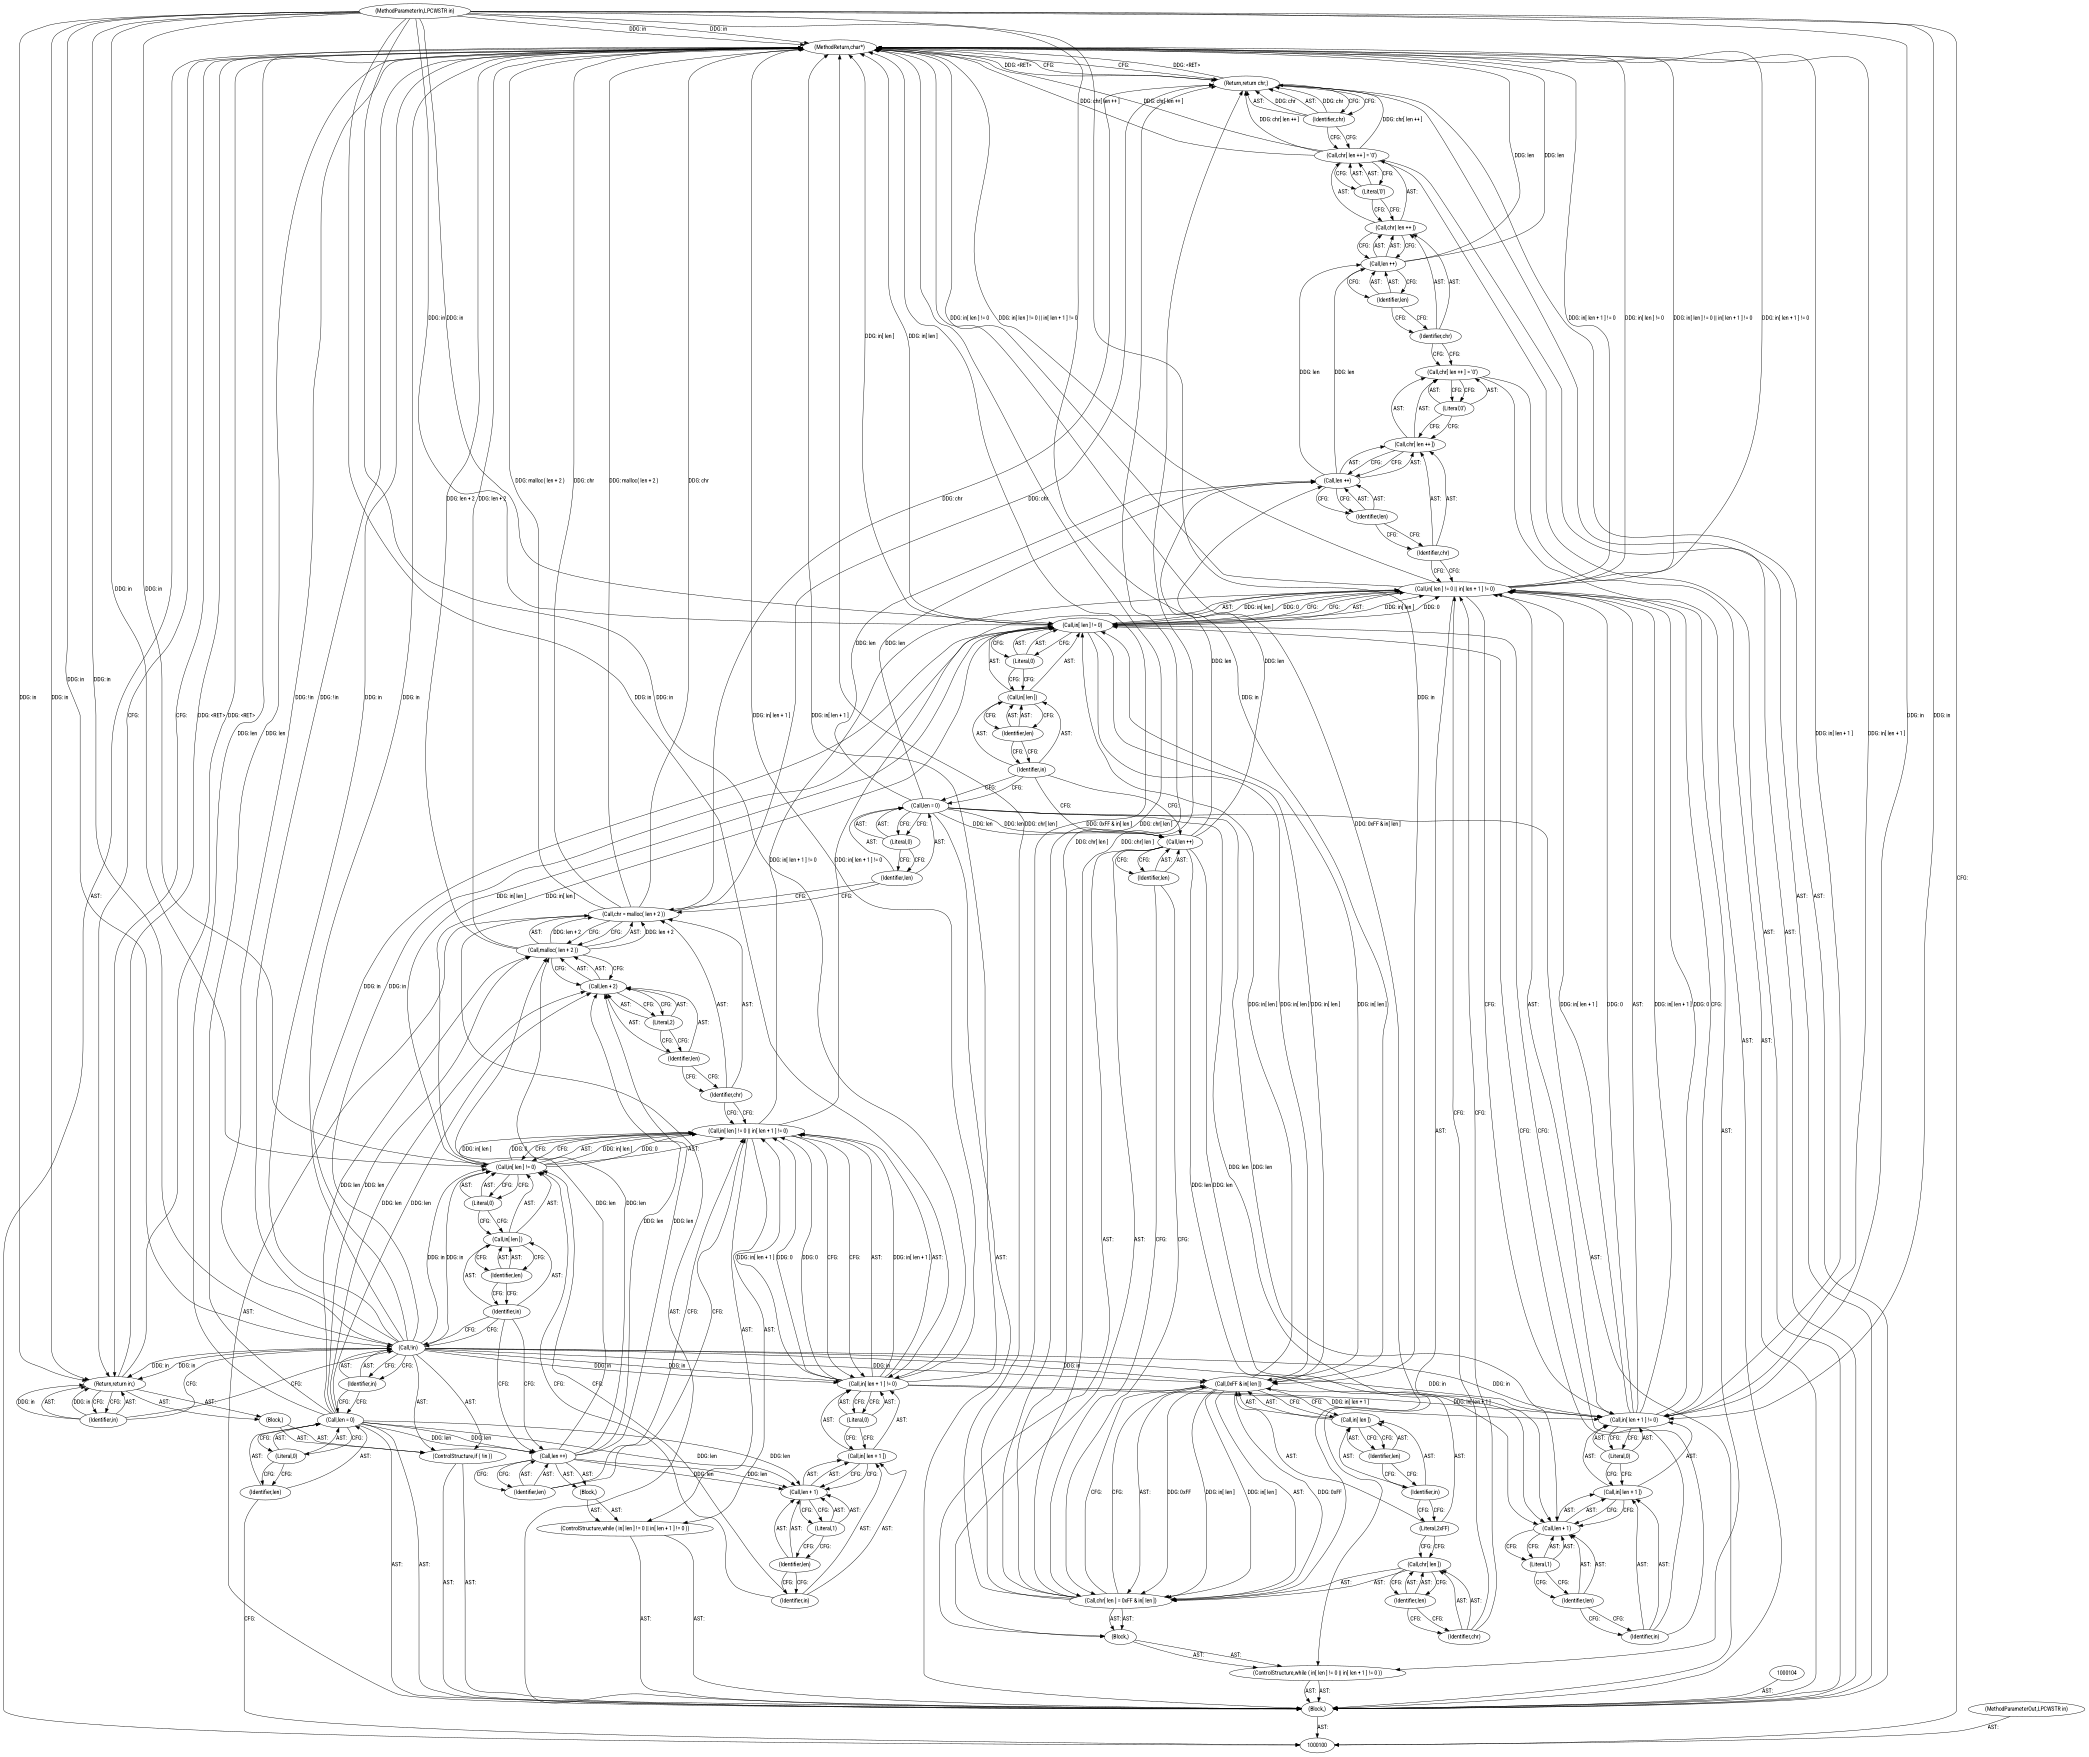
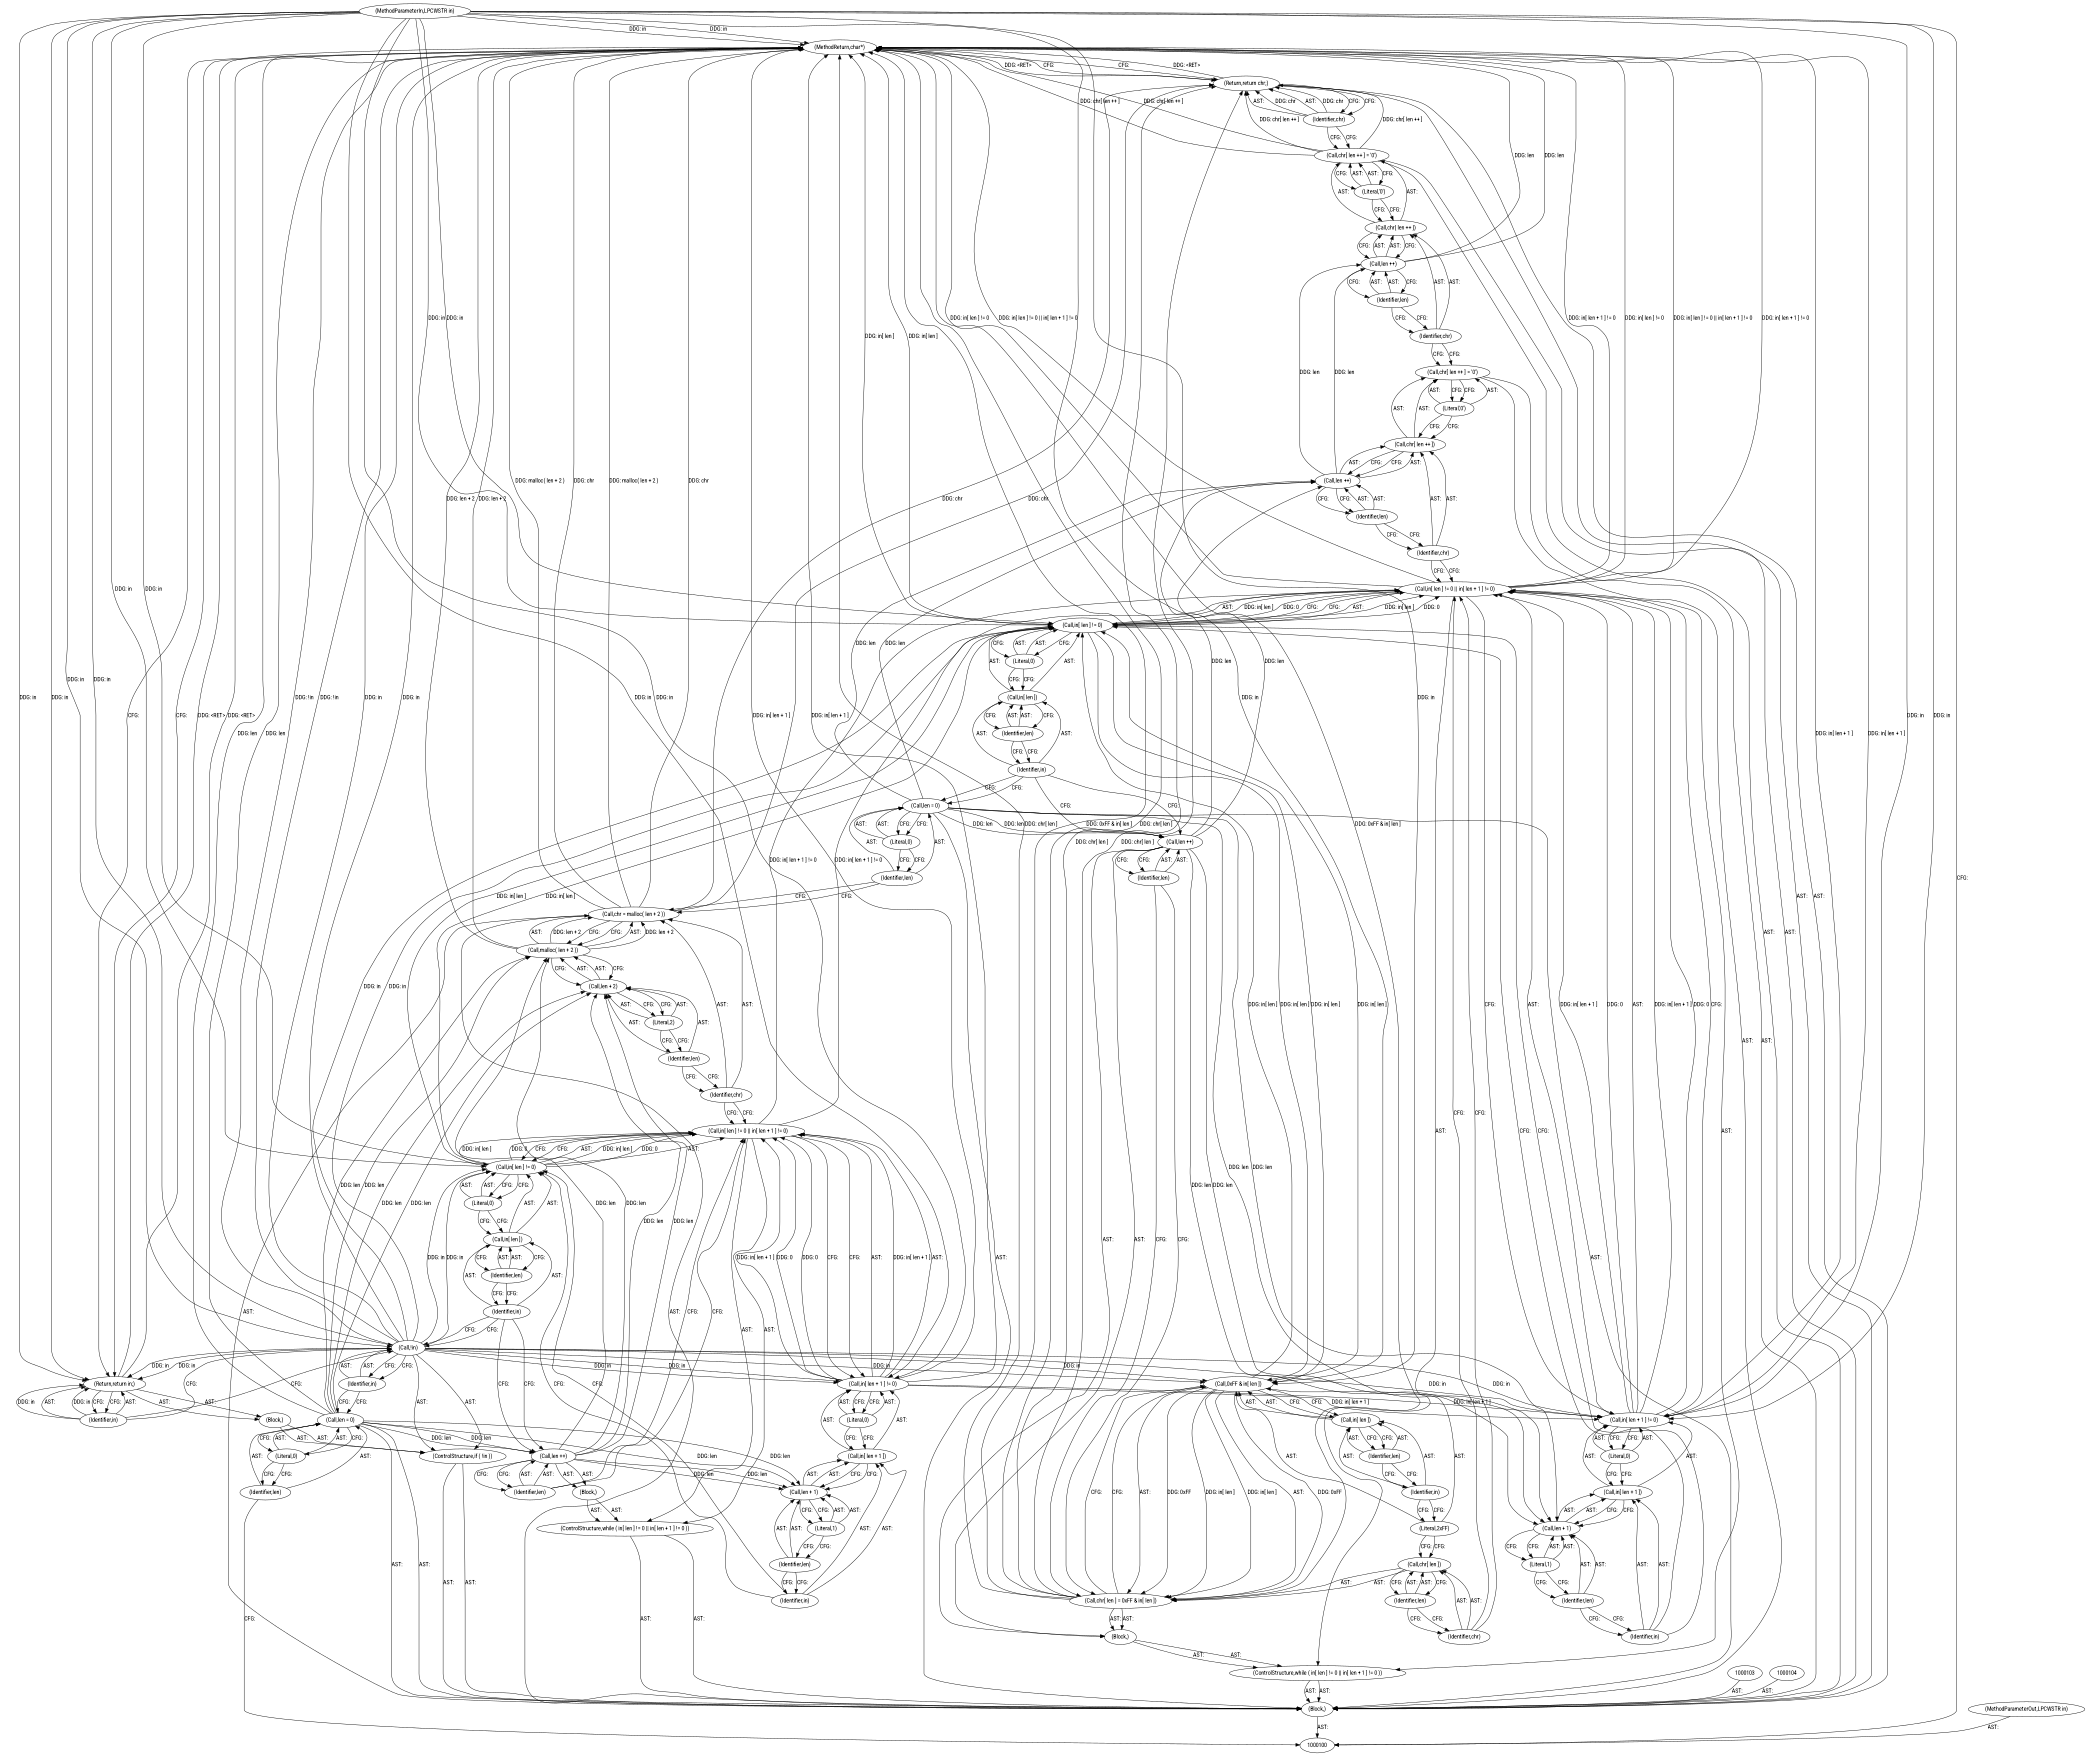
edge "(MethodReturn,char*)" -> "1000100": removed, label "AST:"
node "1000103": added
